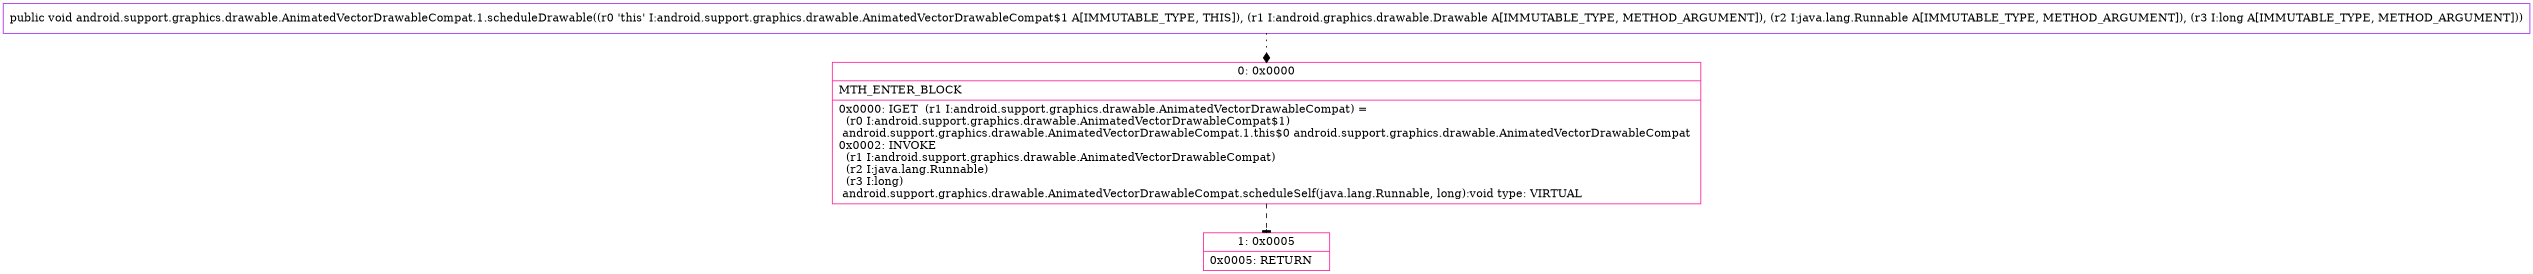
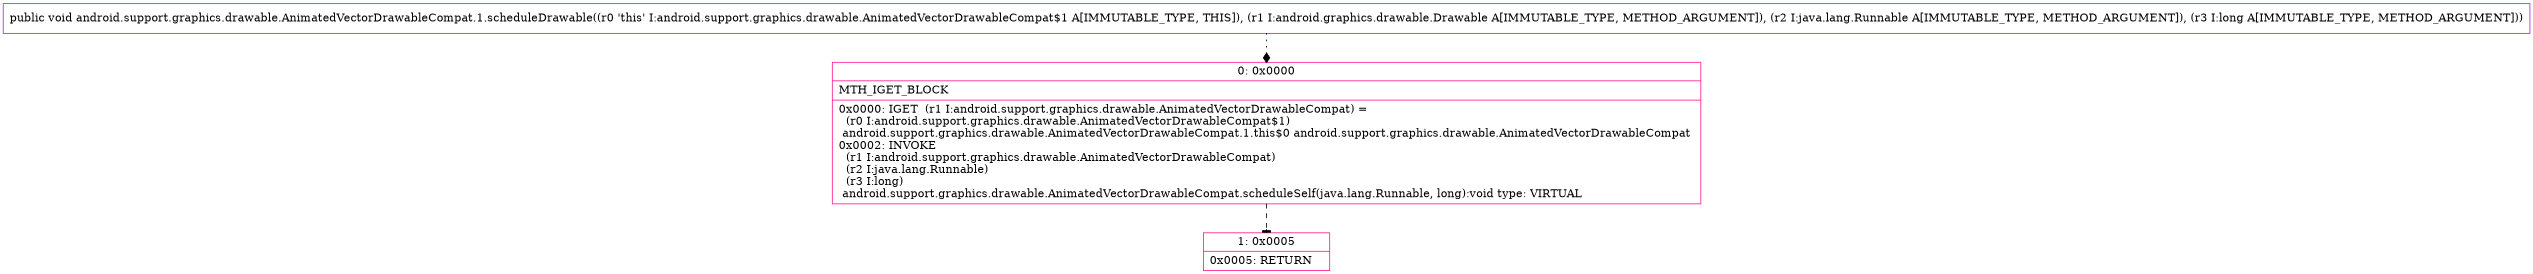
node "0: 0x0000": text "MTH_ENTER_BLOCK" -> "MTH_IGET_BLOCK"
